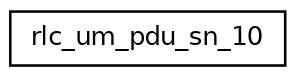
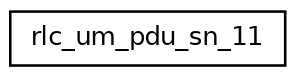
node "rlc_um_pdu_sn_10": label "rlc_um_pdu_sn_10" -> "rlc_um_pdu_sn_11"
